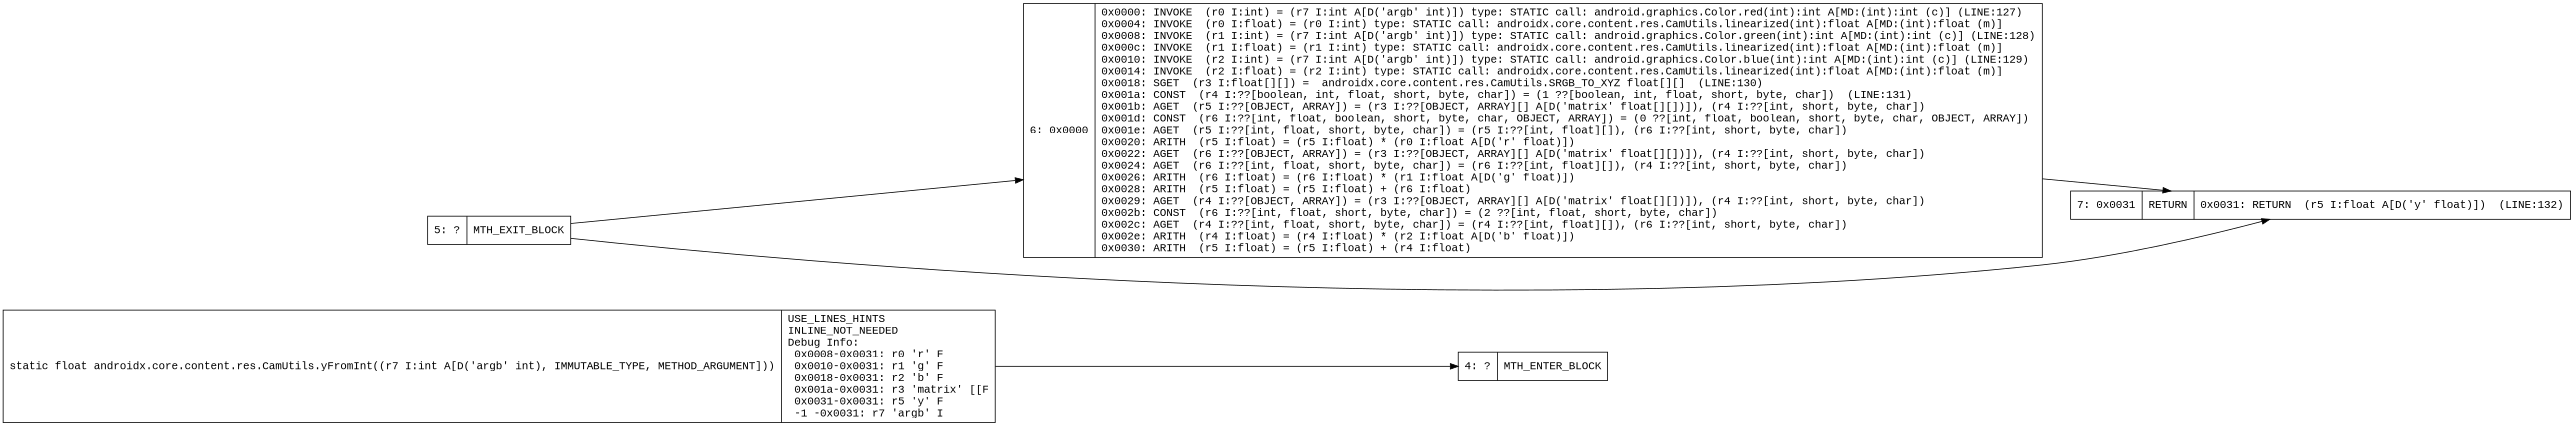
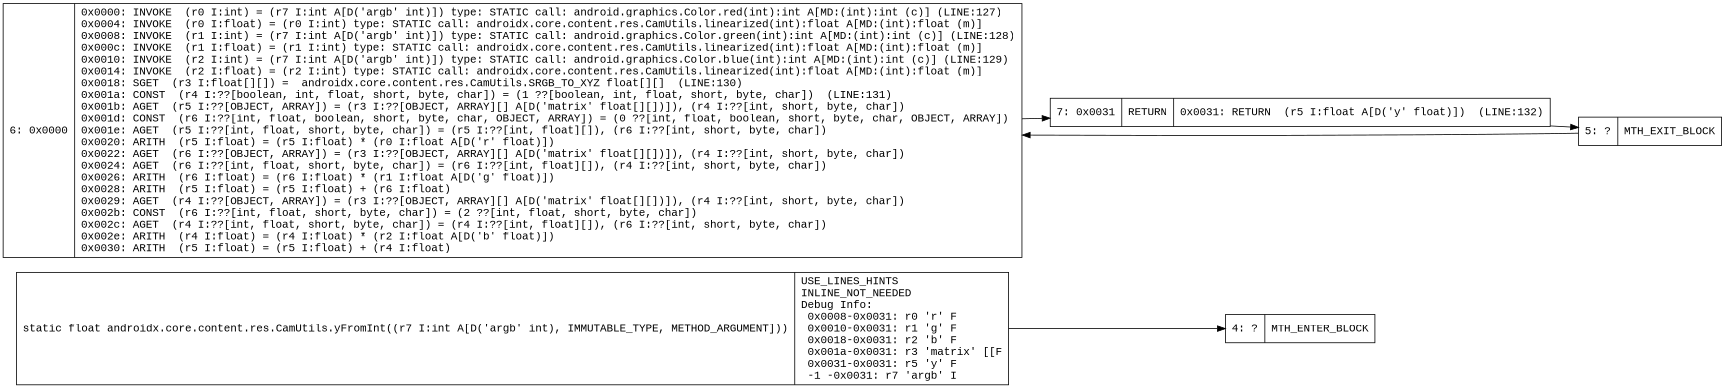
edge "5: ?" -> "7: 0x0031": reversed
